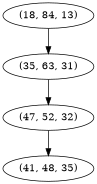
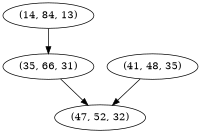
node "(18, 84, 13)": label "(18, 84, 13)" -> "(14, 84, 13)"
node "(35, 63, 31)": label "(35, 63, 31)" -> "(35, 66, 31)"
edge "(47, 52, 32)" -> "(41, 48, 35)": reversed
